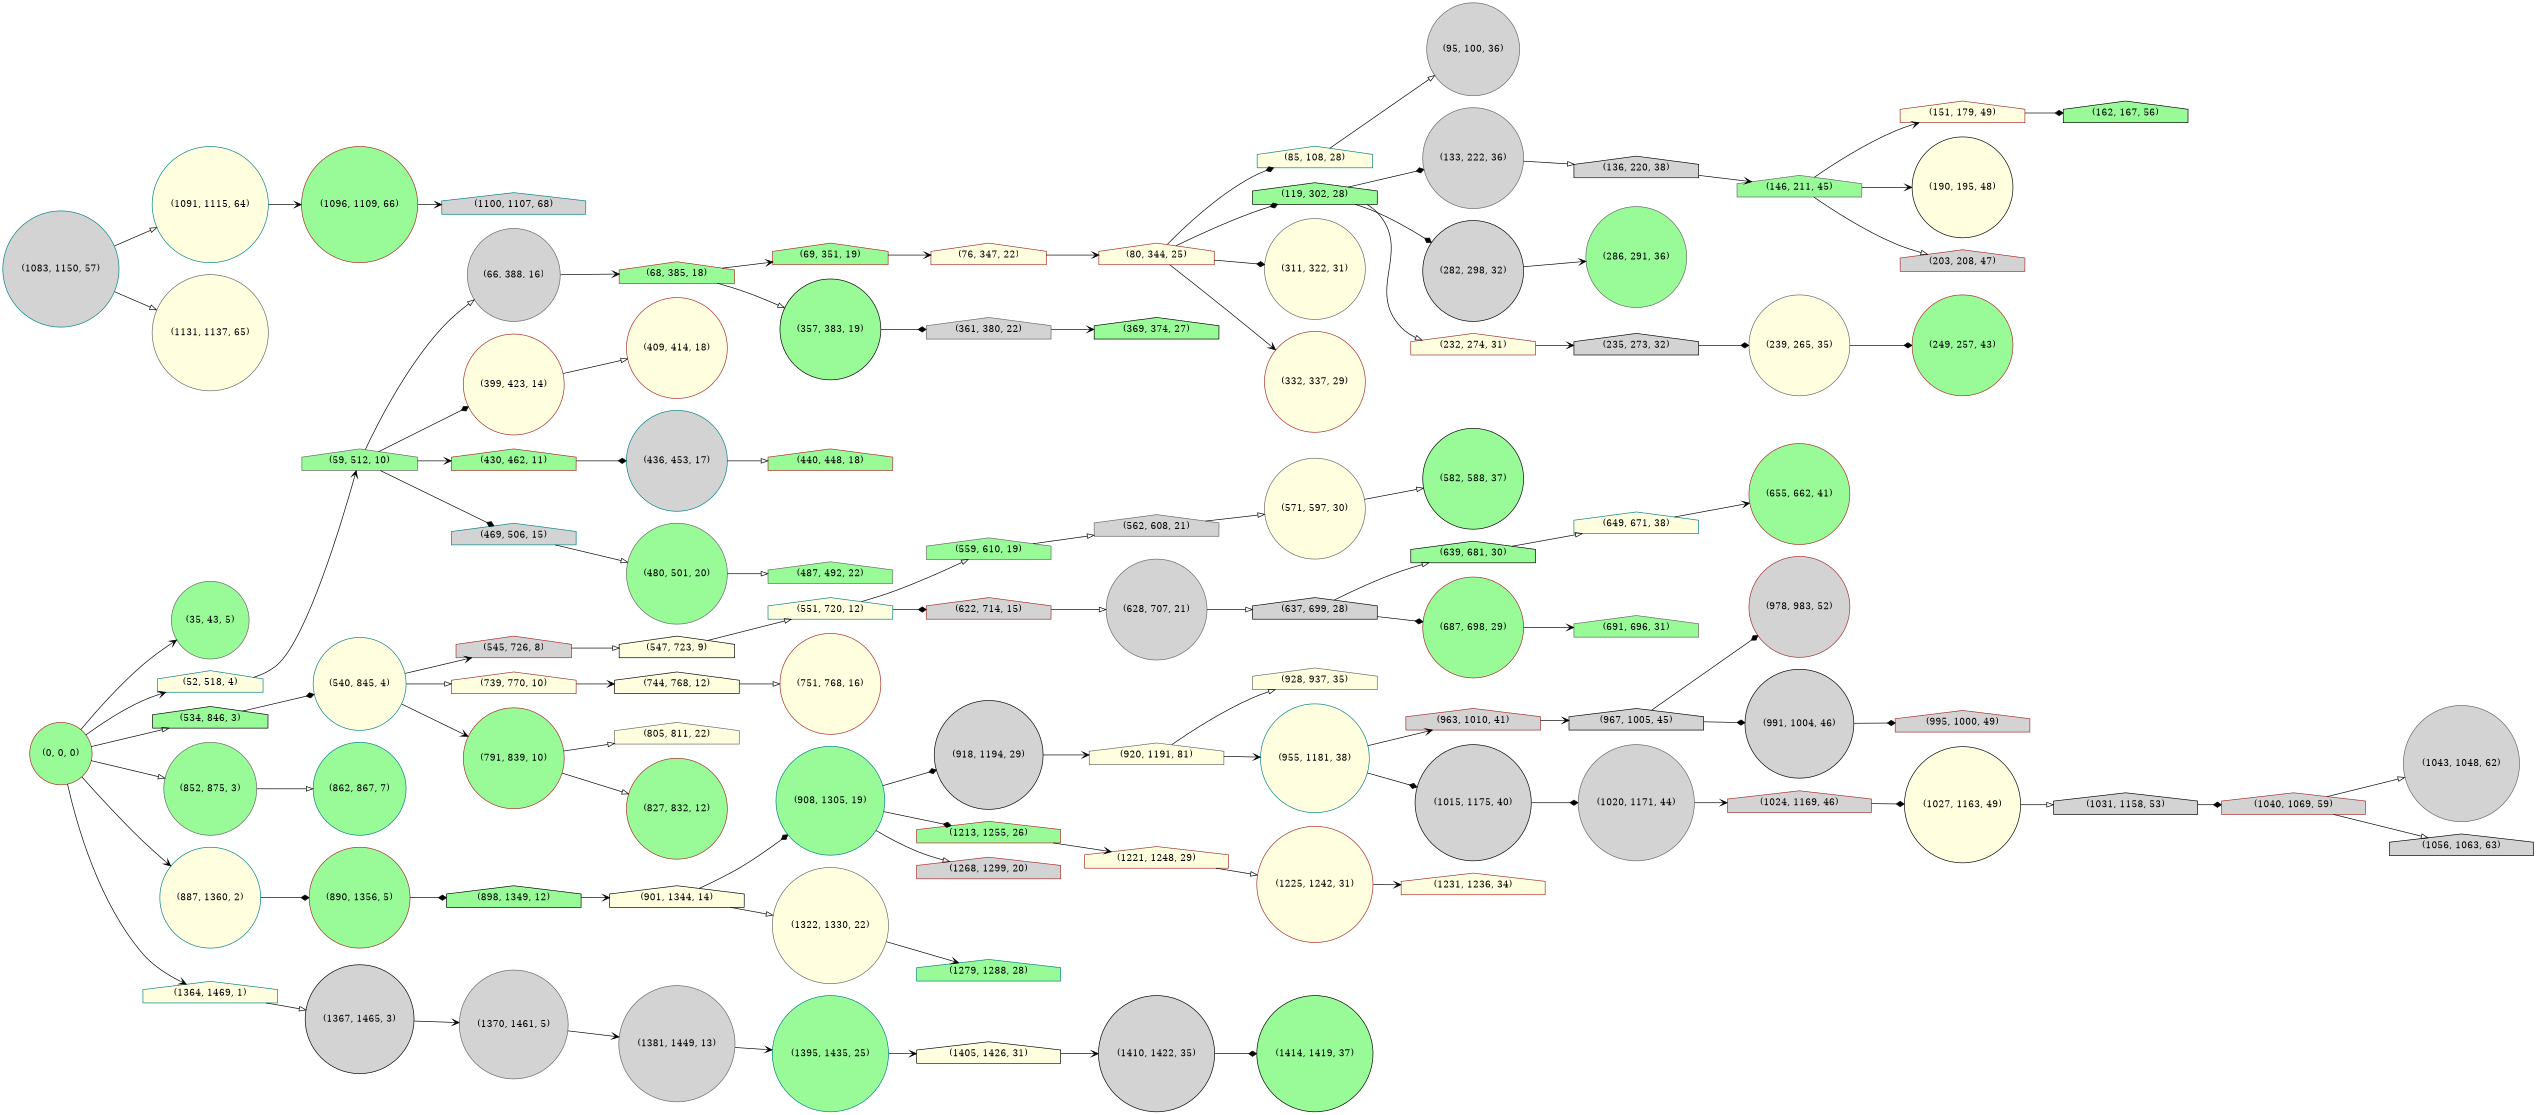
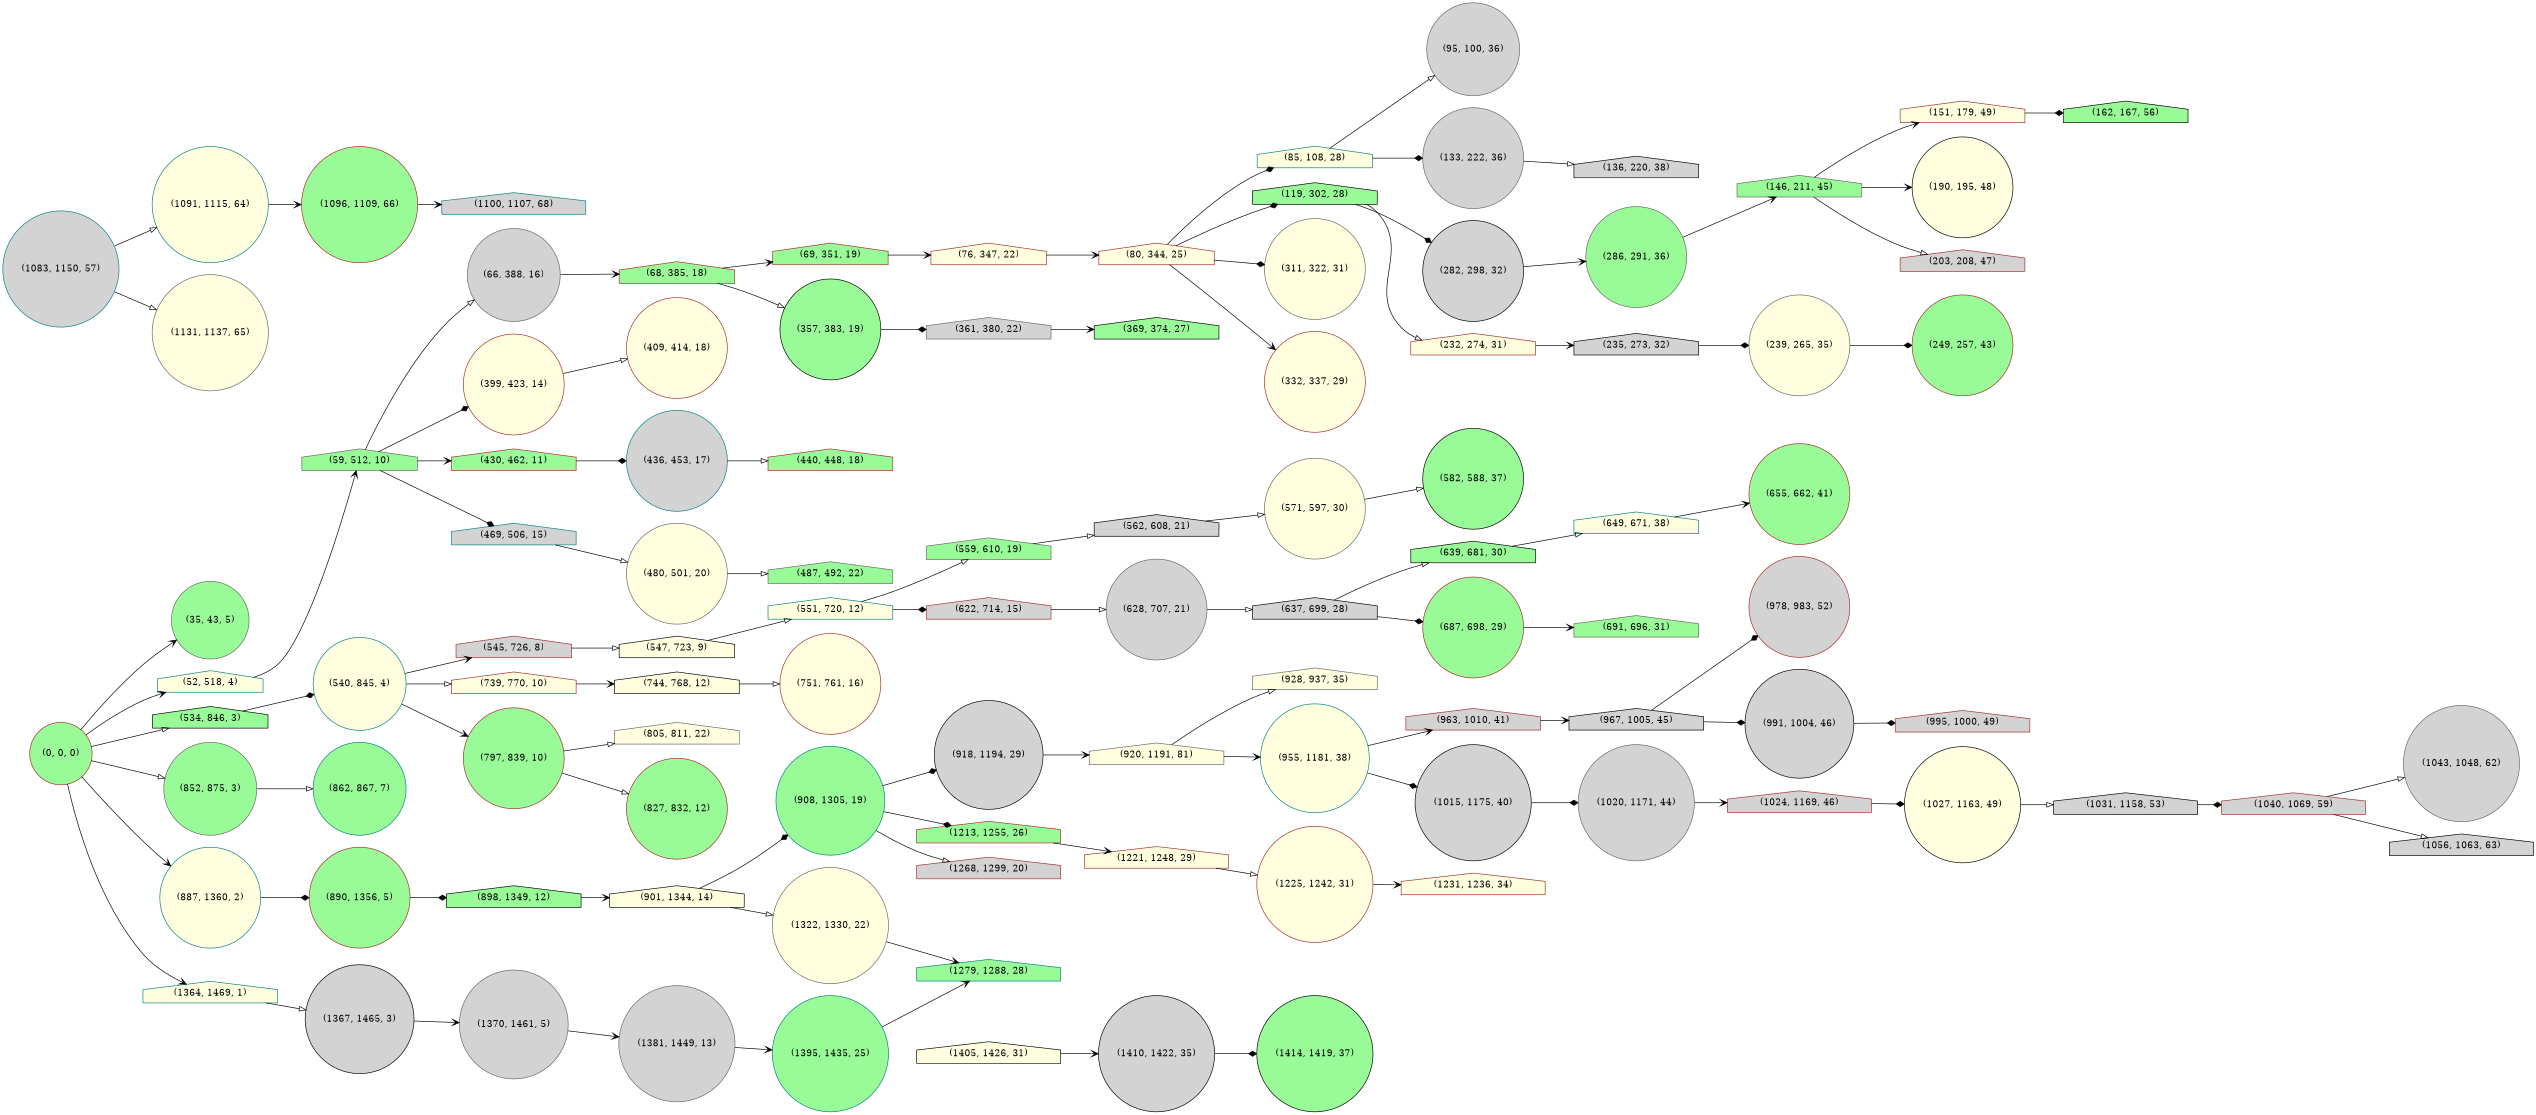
edge "(136, 220, 38)" -> "(146, 211, 45)": now "(286, 291, 36)" -> "(146, 211, 45)"
edge "(119, 302, 28)" -> "(133, 222, 36)": now "(85, 108, 28)" -> "(133, 222, 36)"
node "(562, 608, 21)": color gray40 -> black
node "(480, 501, 20)": fillcolor palegreen -> lightyellow
node "(751, 768, 16)": label "(751, 768, 16)" -> "(751, 761, 16)"
node "(791, 839, 10)": label "(791, 839, 10)" -> "(797, 839, 10)"
edge "(1395, 1435, 25)" -> "(1405, 1426, 31)": now "(1395, 1435, 25)" -> "(1279, 1288, 28)"
